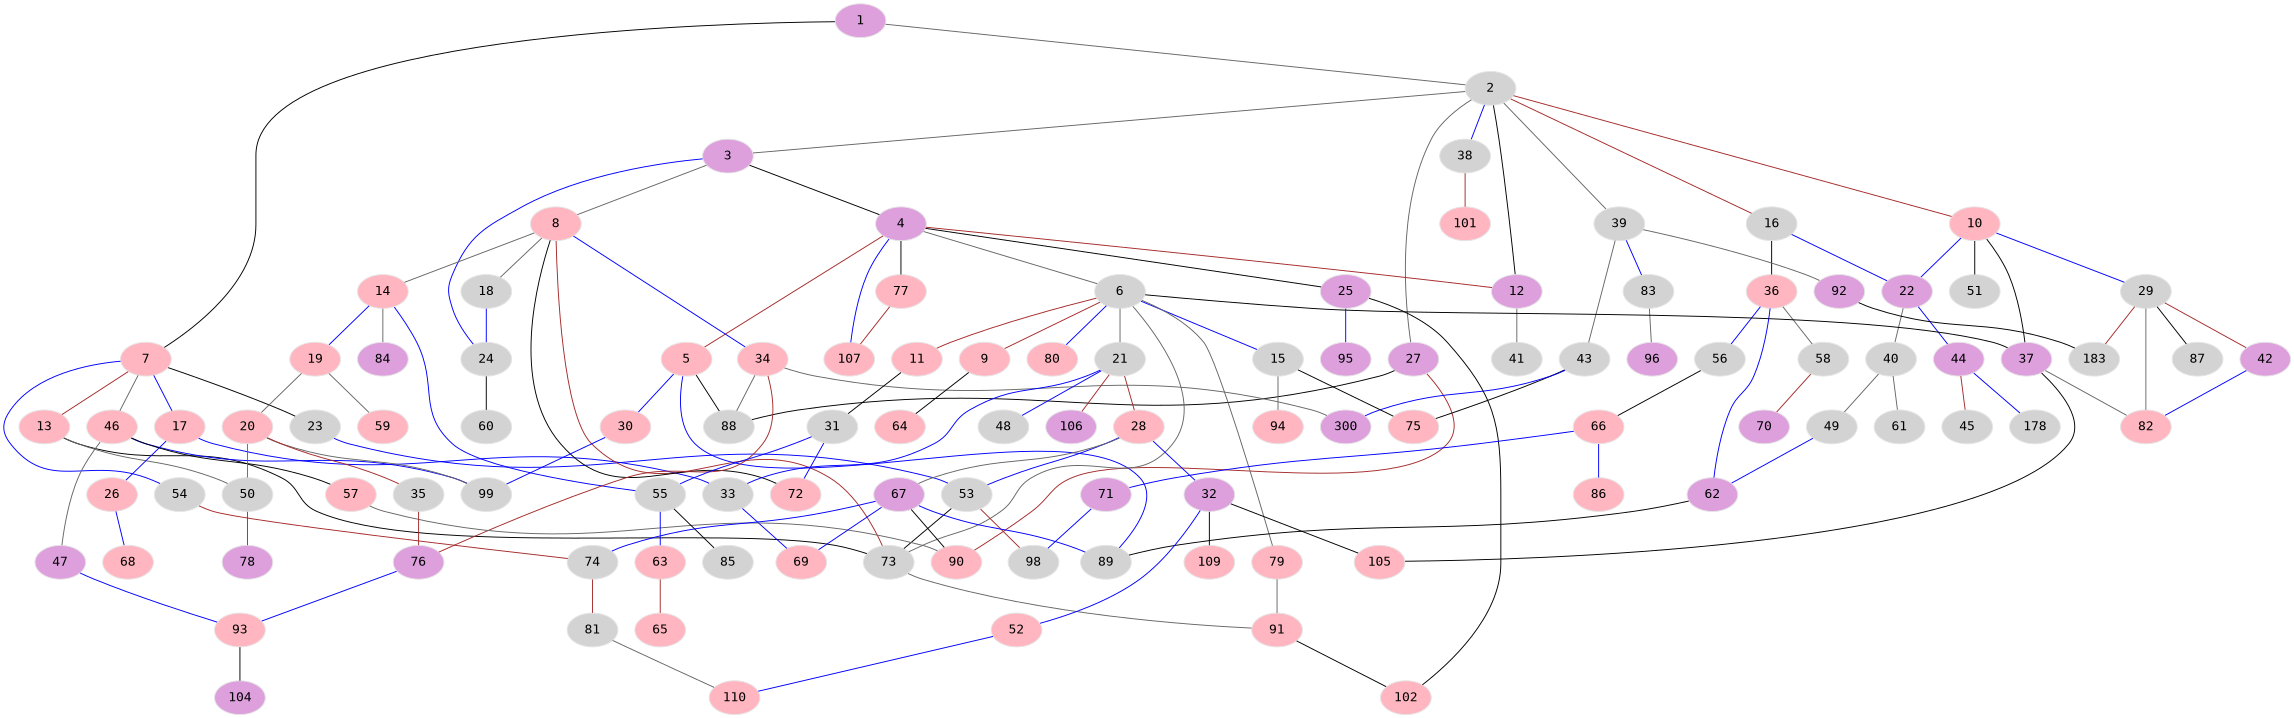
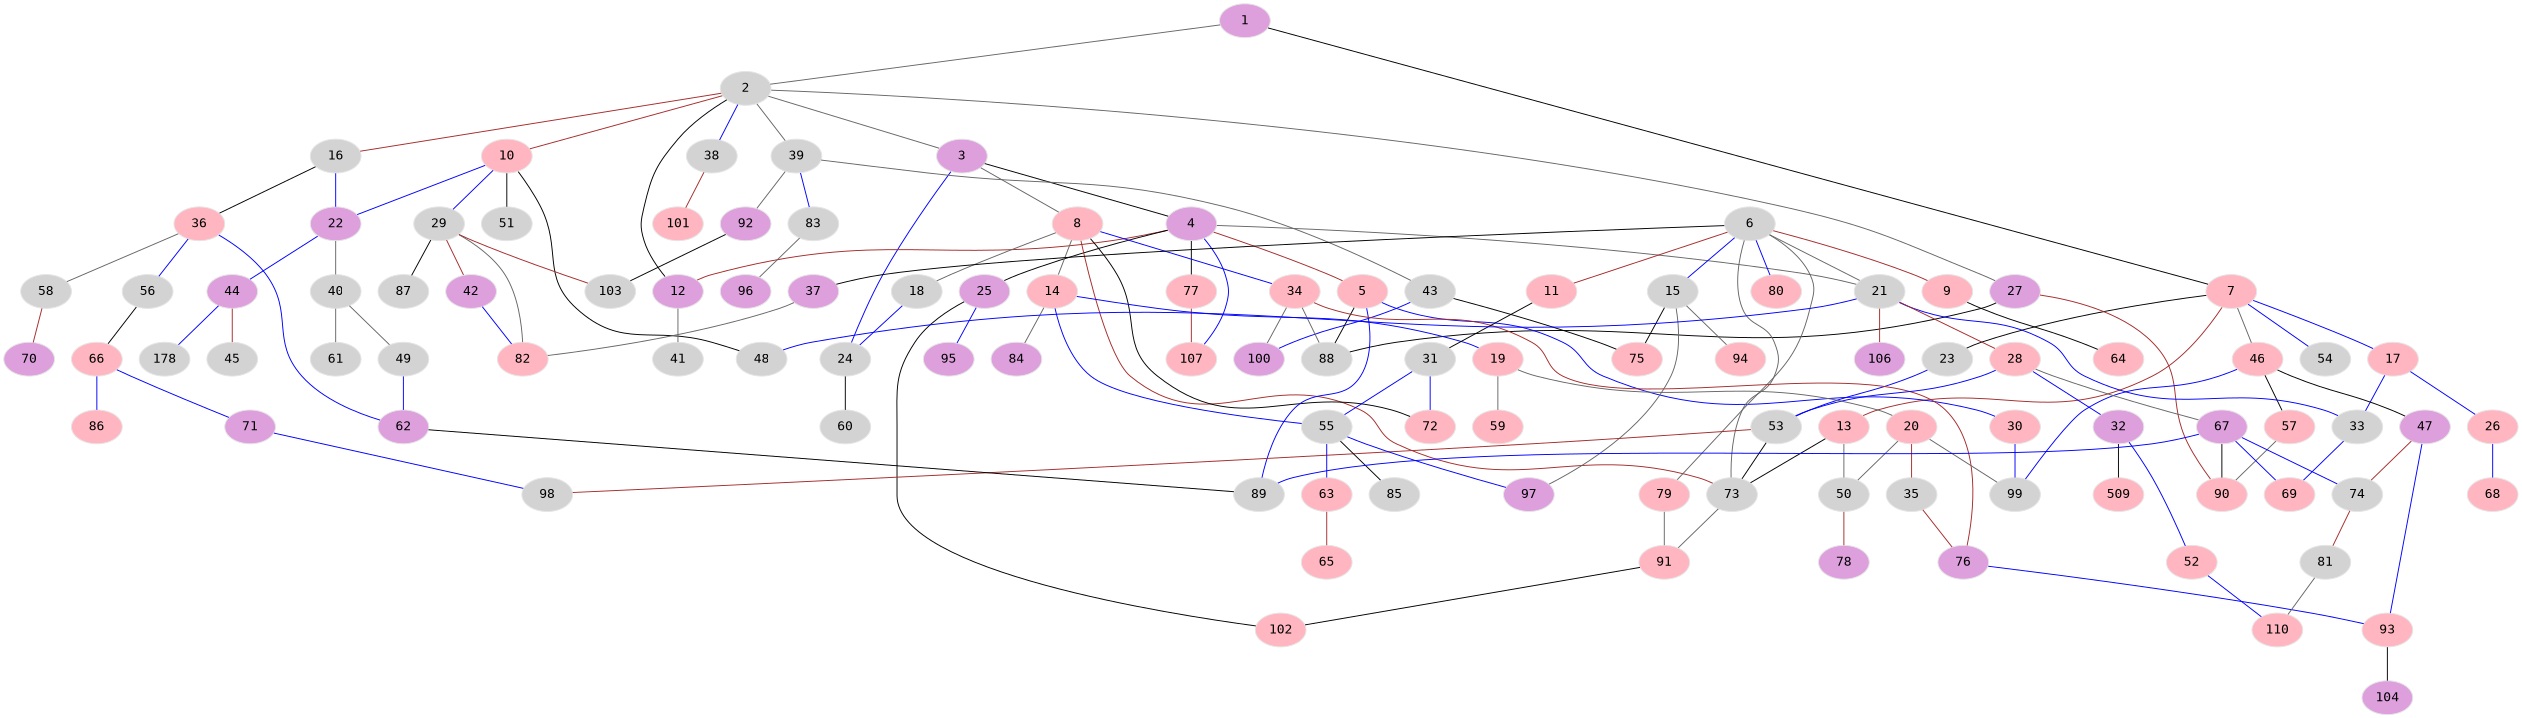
edge "4" -- "6": now "4" -- "21"
edge "10" -- "37": now "10" -- "48"
node "183": label "183" -> "103"
node "300": label "300" -> "100"
edge "46" -- "47": color gray40 -> black
node "97": added
edge "54" -- "74": now "47" -- "74"
node "109": label "109" -> "509"
node "105": removed
